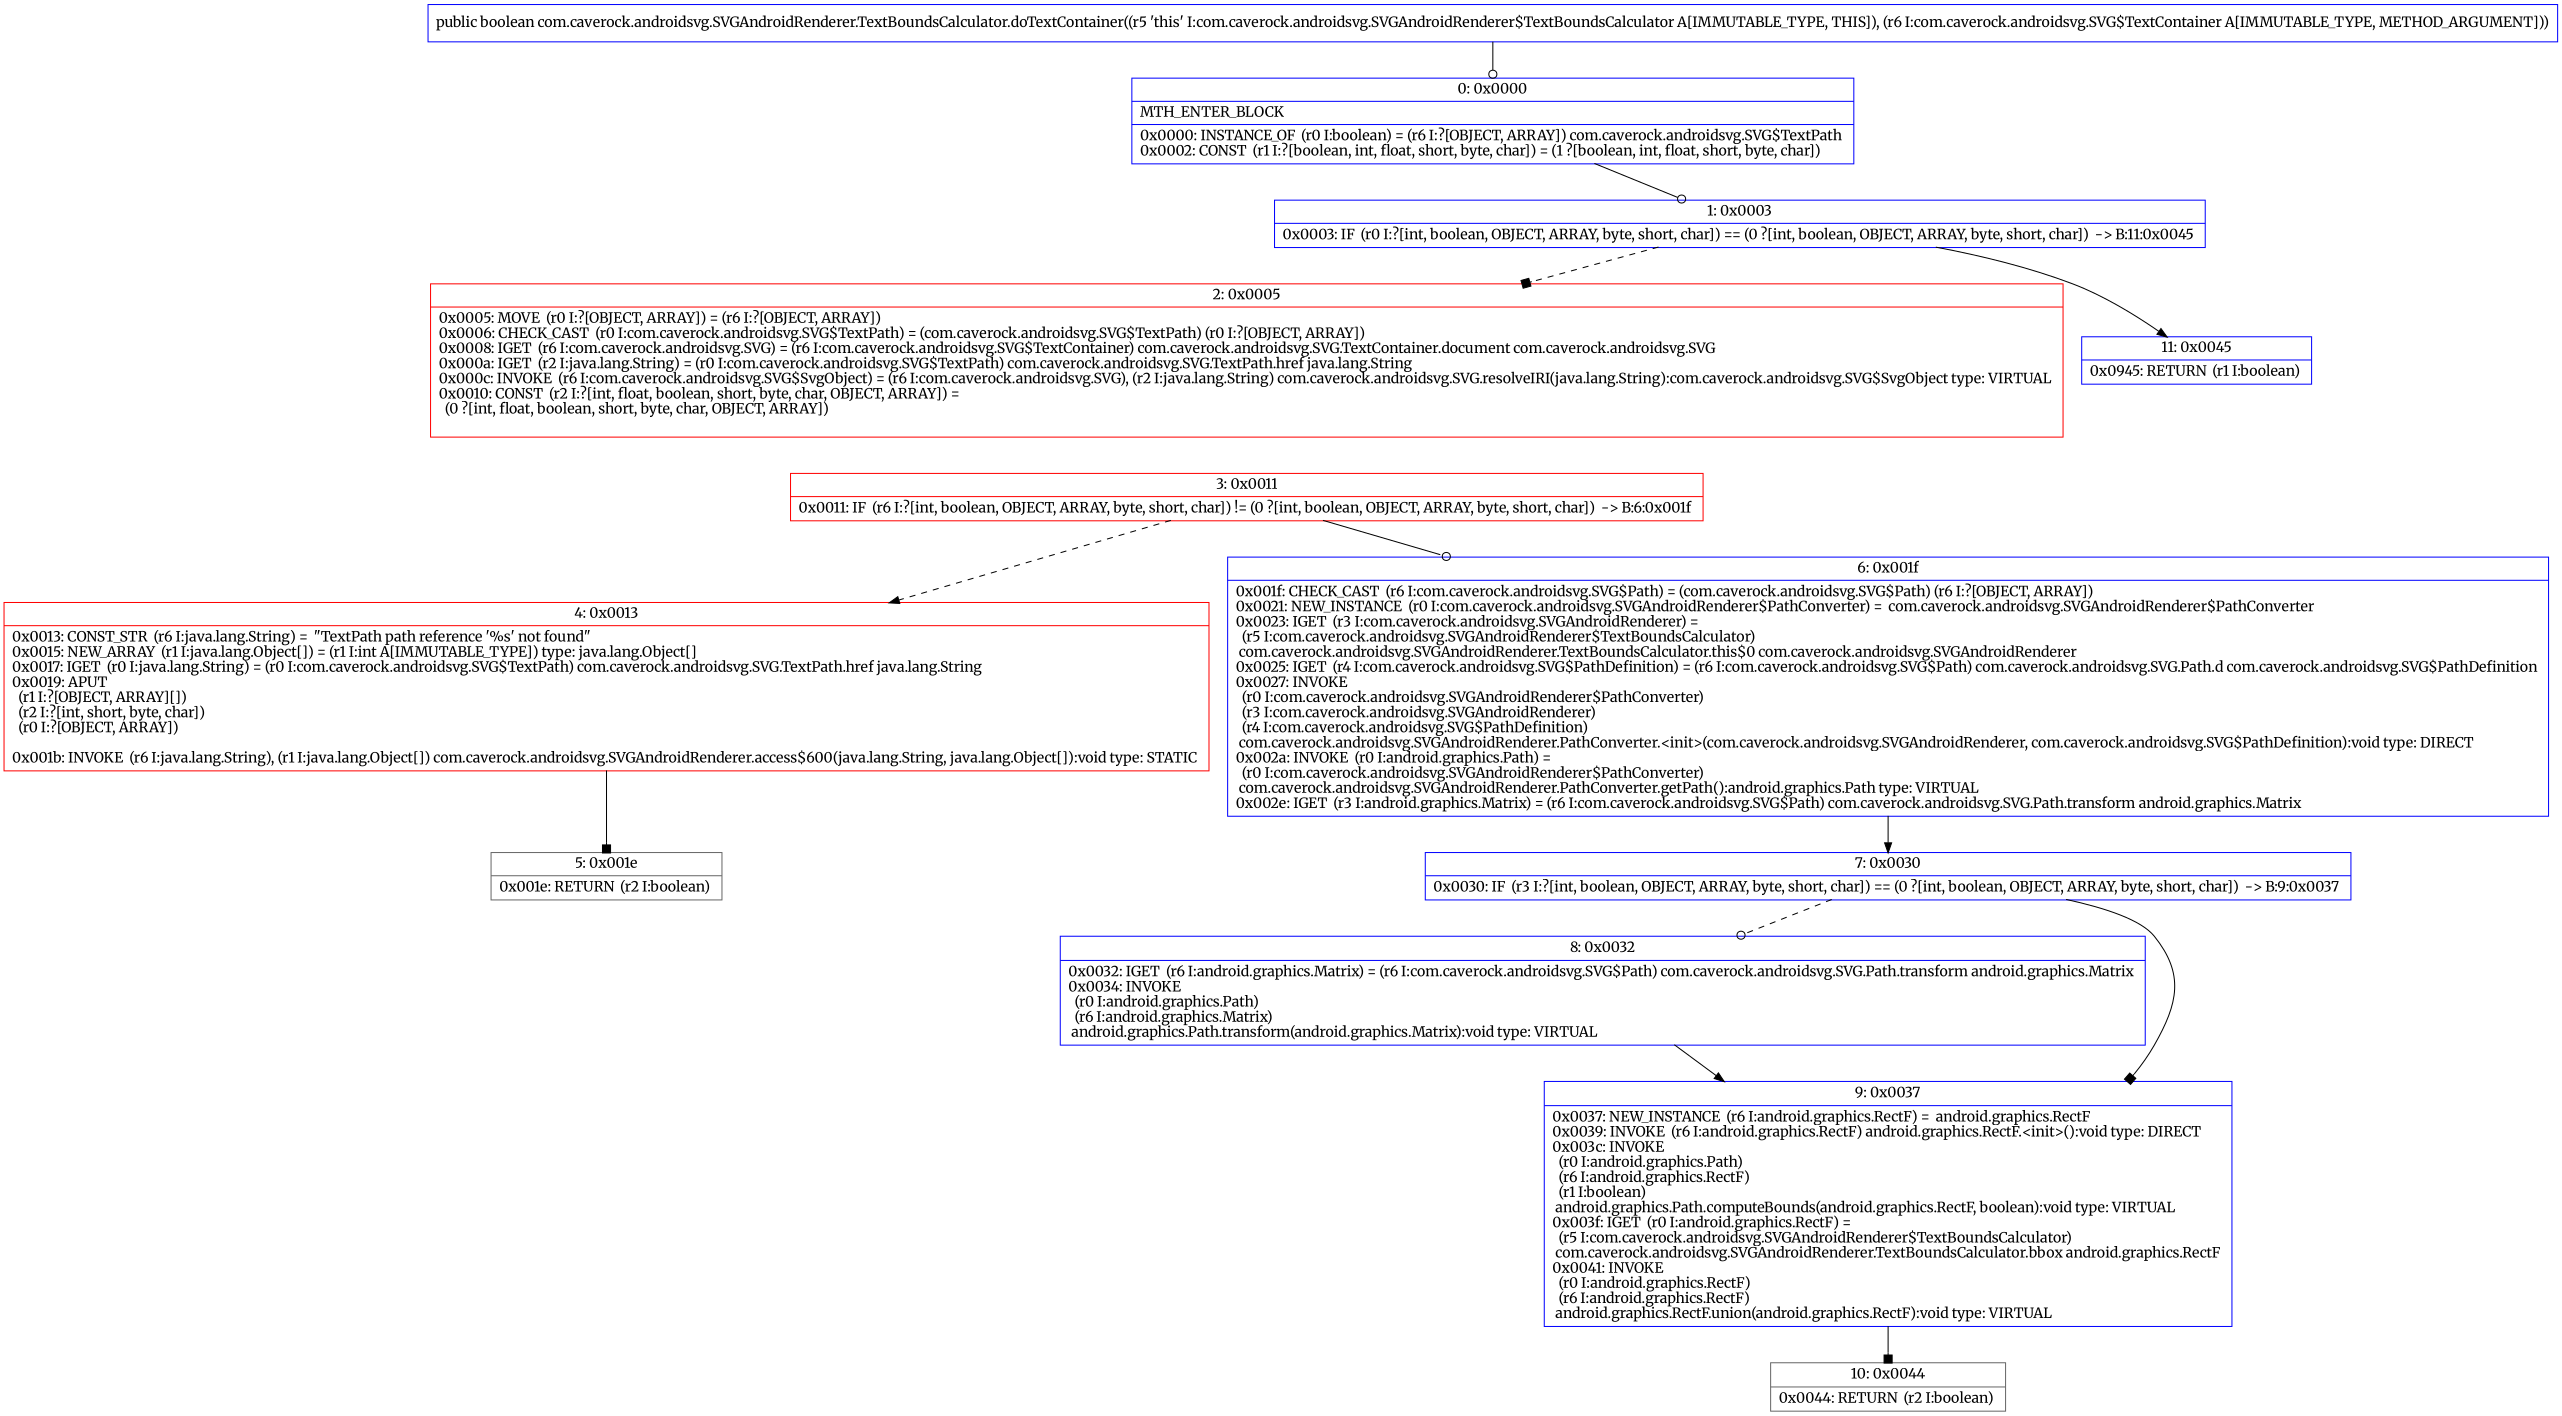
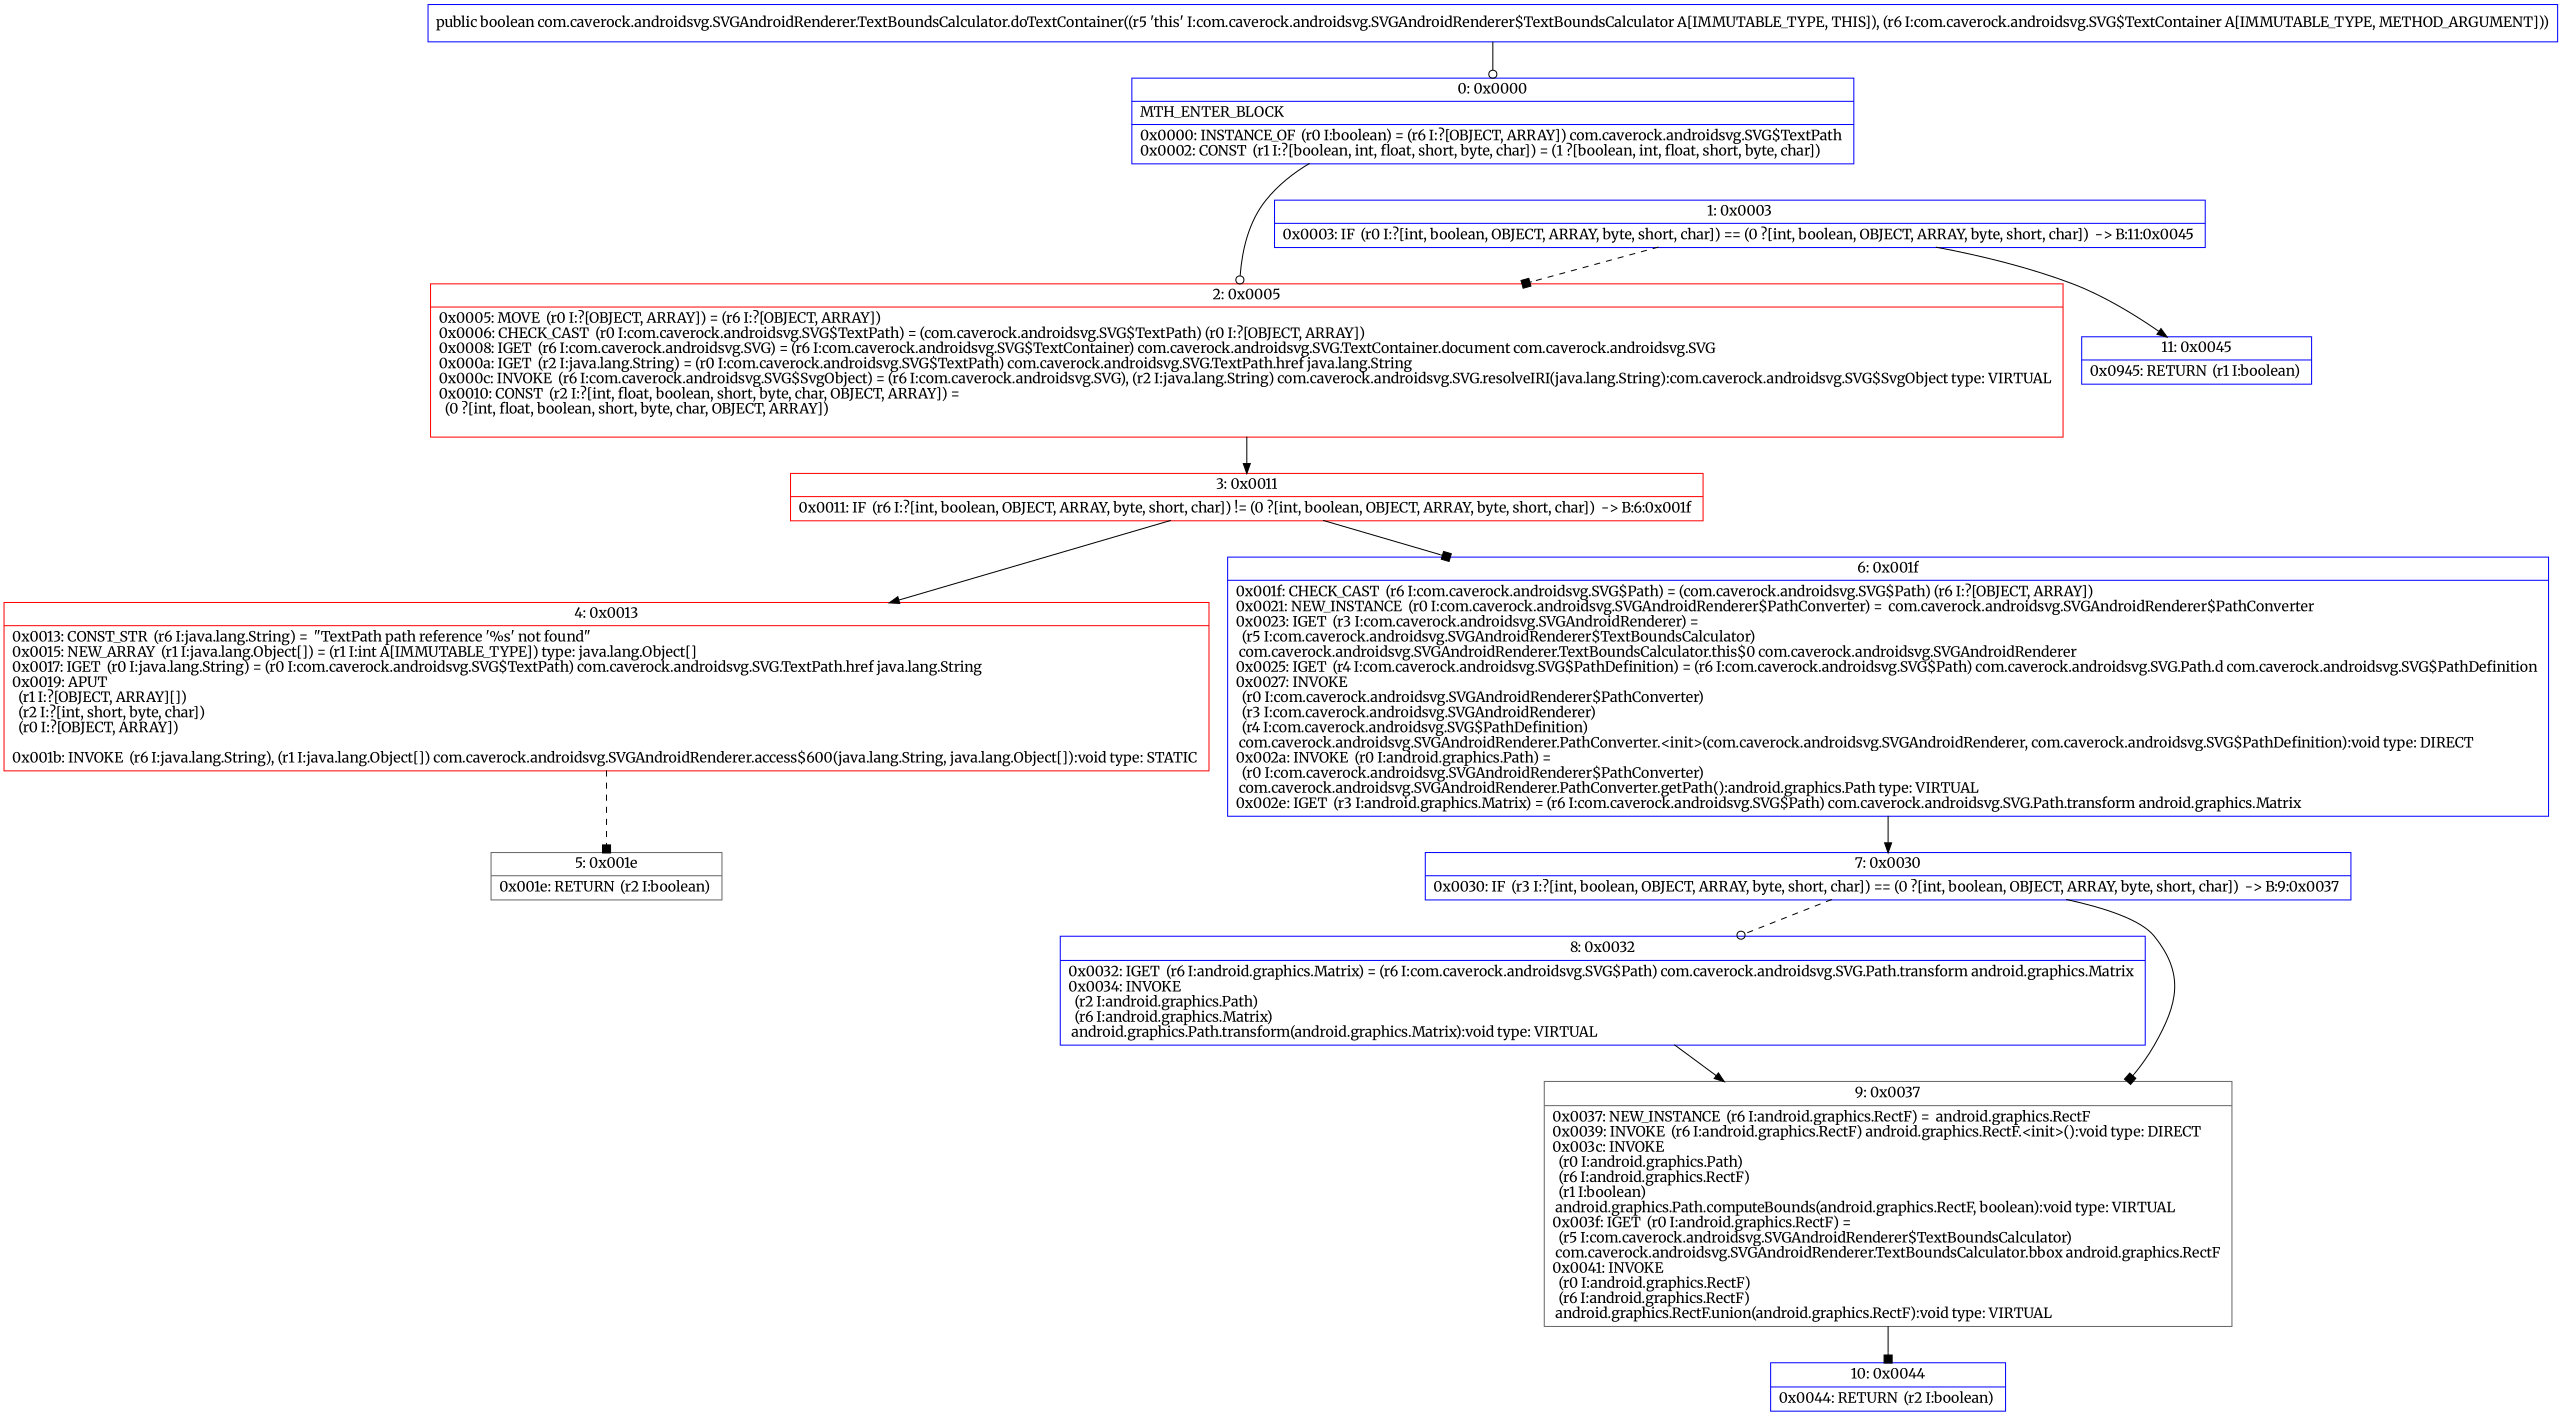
edge "0: 0x0000" -> "1: 0x0003": now "0: 0x0000" -> "2: 0x0005"
edge "2: 0x0005" -> "3: 0x0011": added
edge "3: 0x0011" -> "6: 0x001f": arrowhead odot -> box
edge "3: 0x0011" -> "4: 0x0013": style dashed -> solid
edge "4: 0x0013" -> "5: 0x001e": style solid -> dashed
node "8: 0x0032": text "(r0 I:android.graphics.Path)" -> "(r2 I:android.graphics.Path)"
node "9: 0x0037": color blue -> gray40
node "10: 0x0044": color gray40 -> blue
